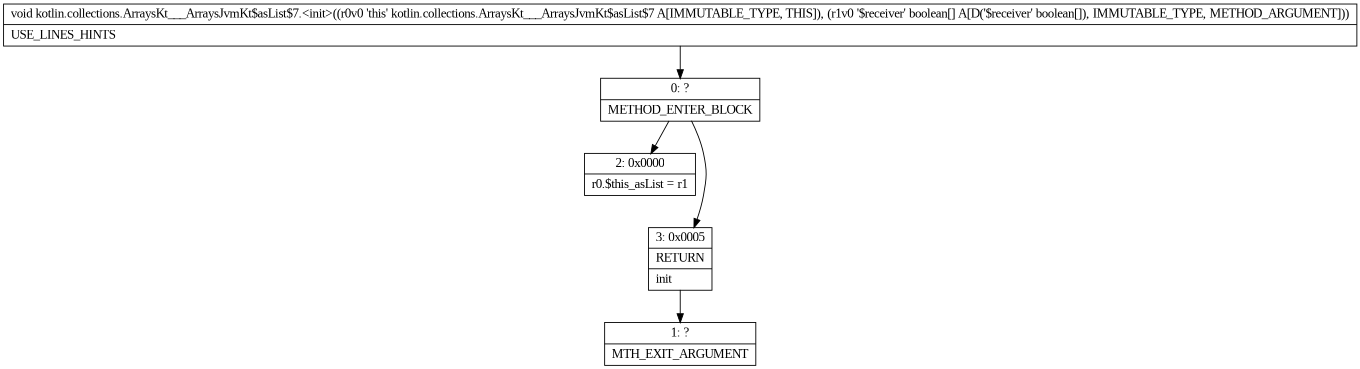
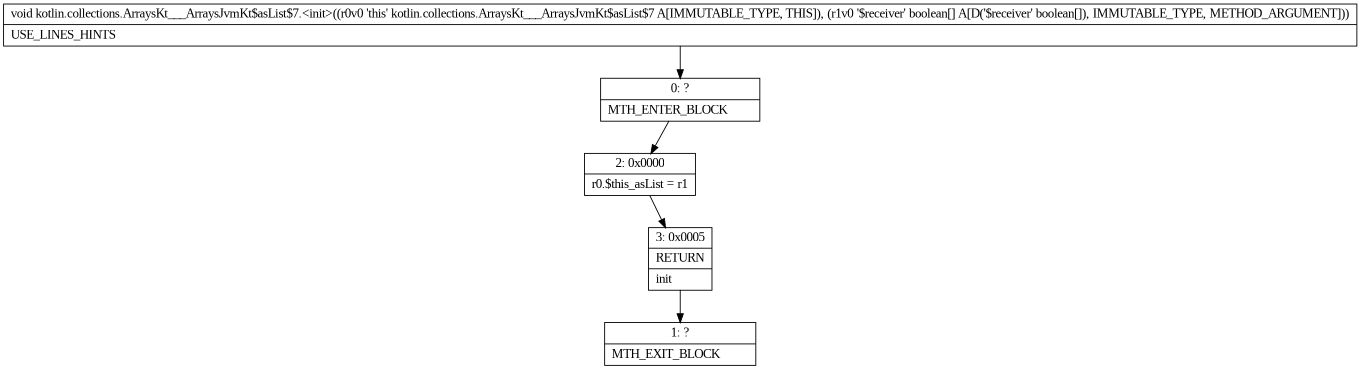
node "0: ?": text "METHOD_ENTER_BLOCK" -> "MTH_ENTER_BLOCK"
edge "0: ?" -> "3: 0x0005": now "2: 0x0000" -> "3: 0x0005"
node "1: ?": text "MTH_EXIT_ARGUMENT" -> "MTH_EXIT_BLOCK"
